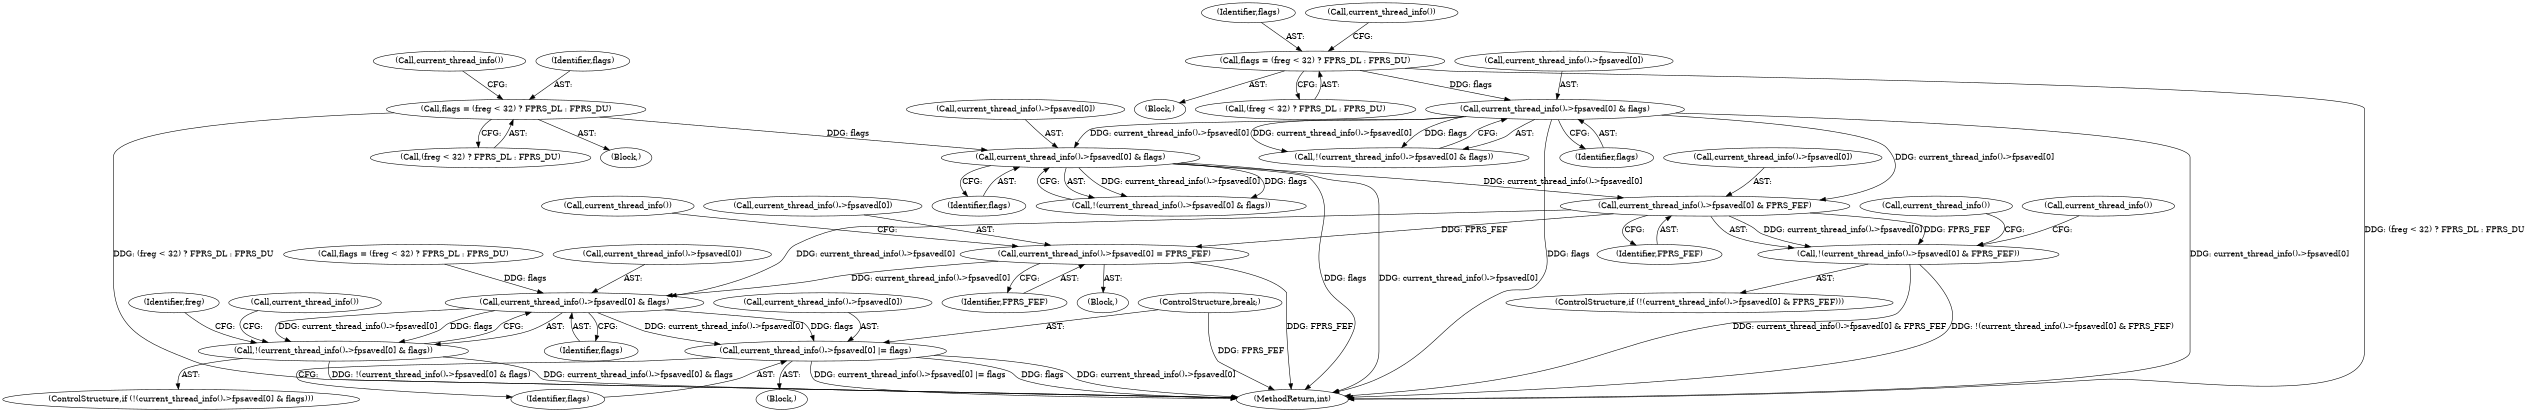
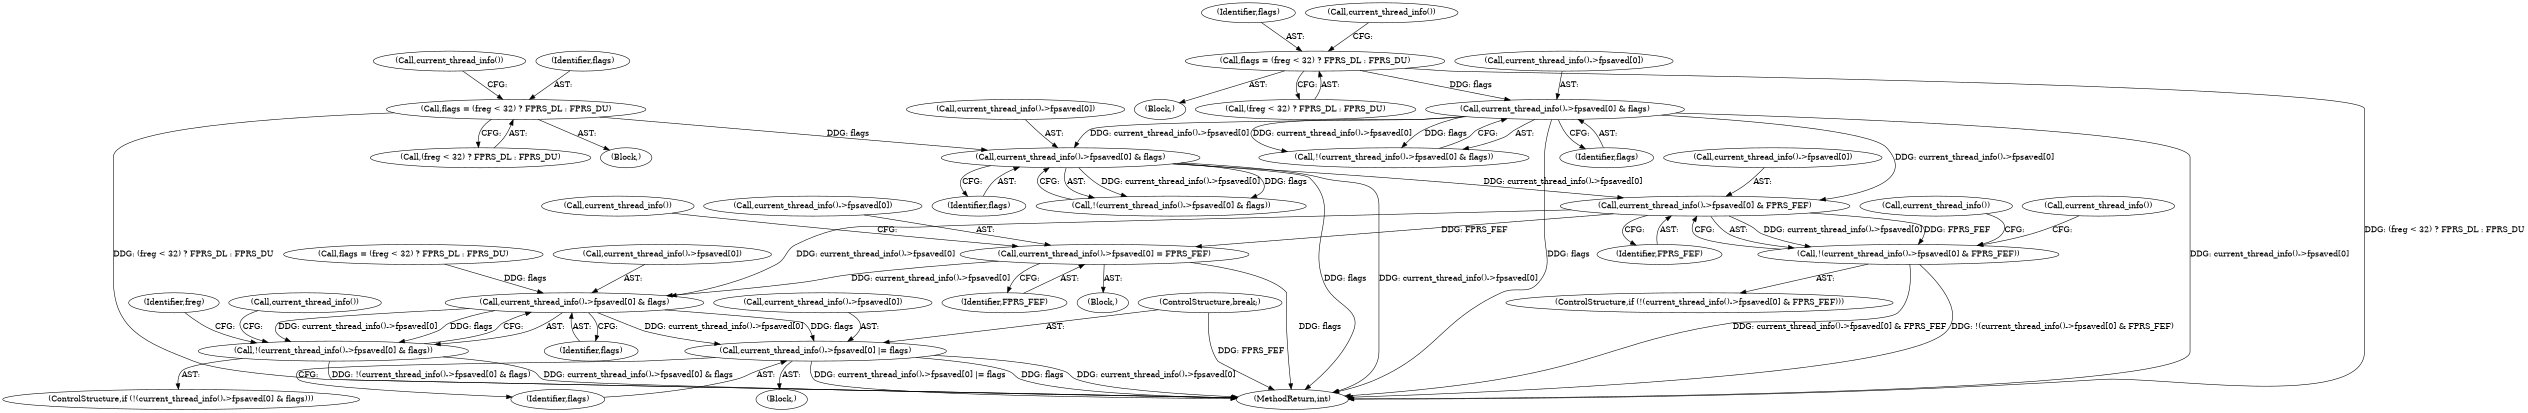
edge "(Call,!(current_thread_info()->fpsaved[0] & FPRS_FEF))" -> "(Call,current_thread_info()->fpsaved[0] & FPRS_FEF)": added, label "CFG:"
edge "(Call,current_thread_info()->fpsaved[0] = FPRS_FEF)" -> "(MethodReturn,int)": label "DDG: FPRS_FEF" -> "DDG: flags"
